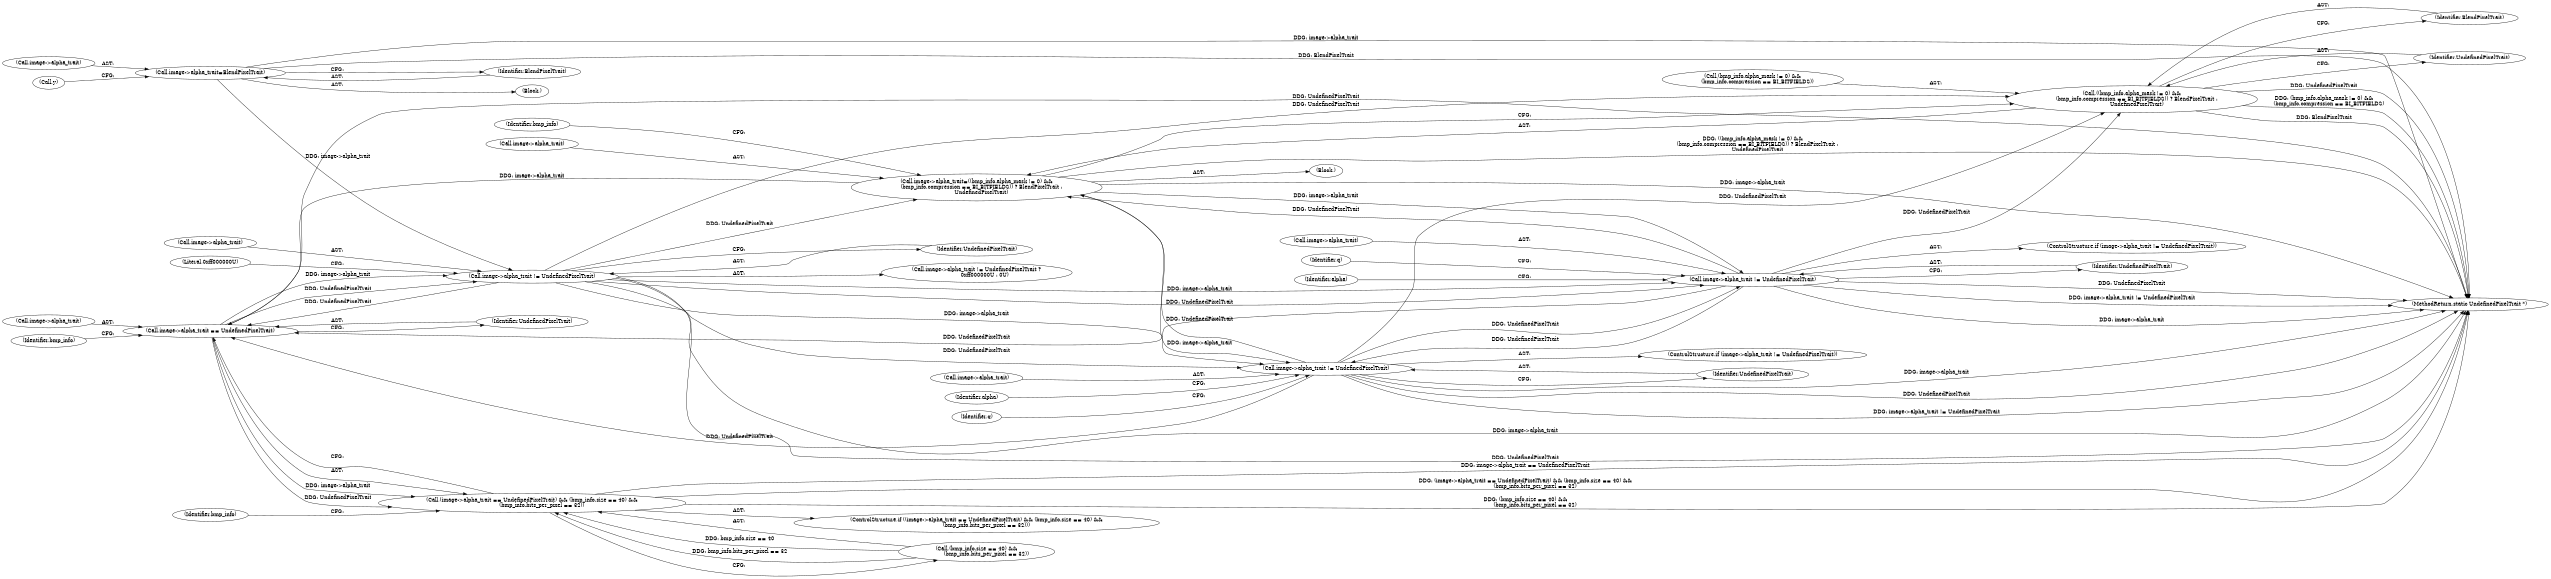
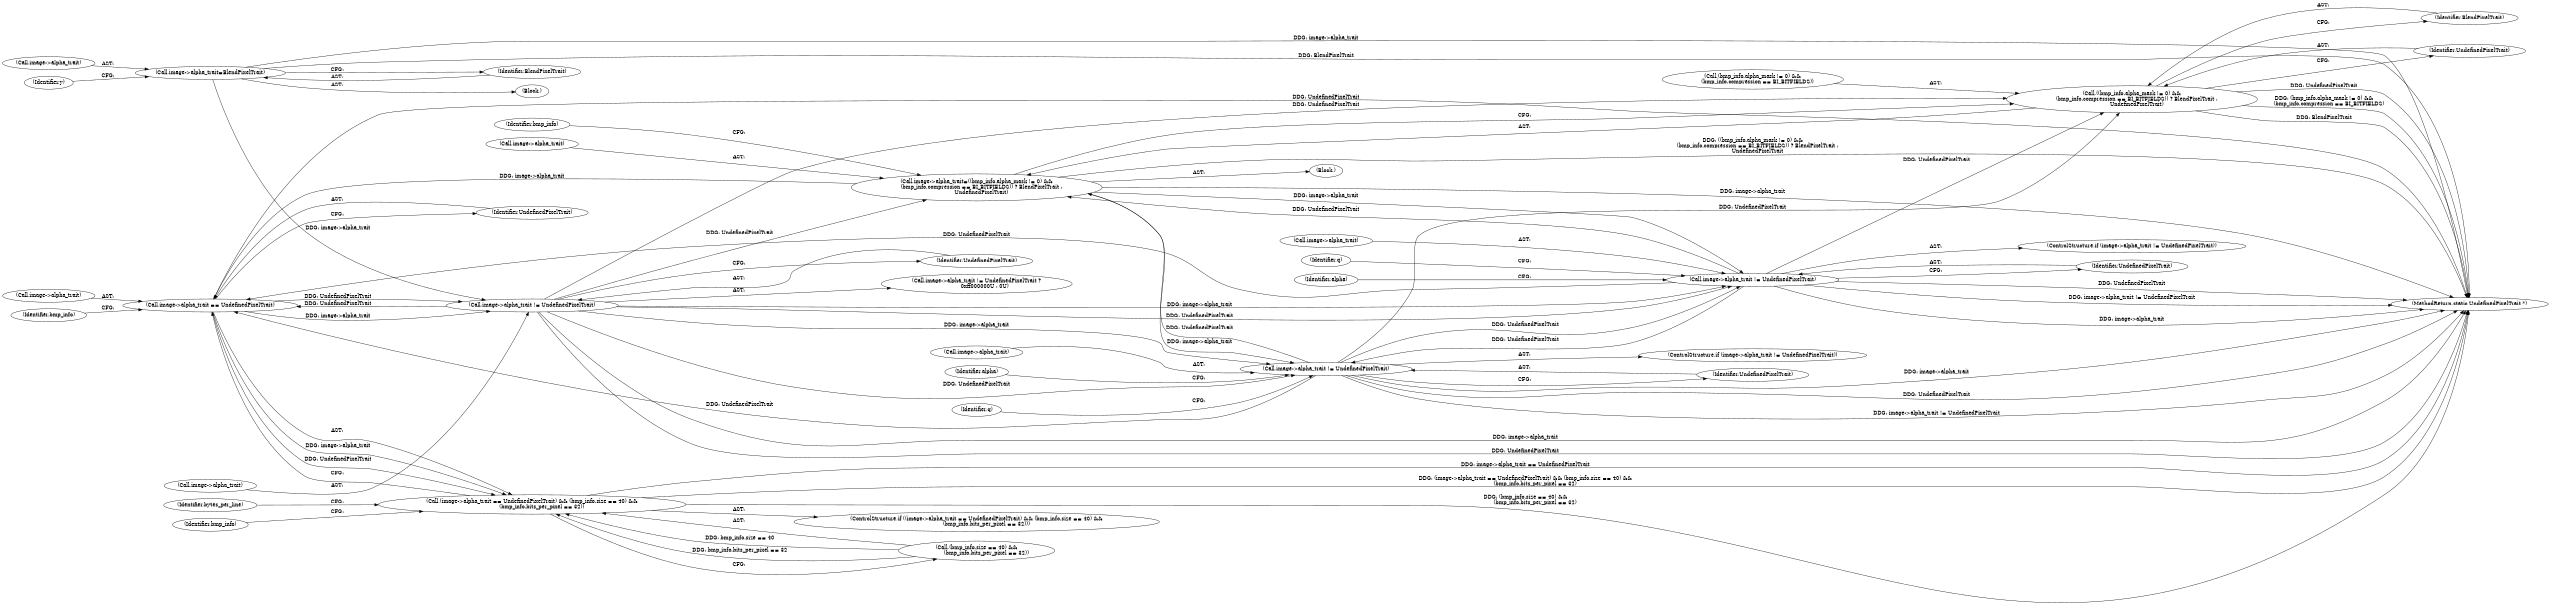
node "(Call,y)": label "(Call,y)" -> "(Identifier,y)"
node "(Literal,0xff000000U)": removed
node "(Identifier,bytes_per_line)": added
